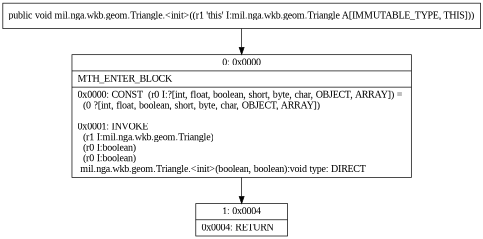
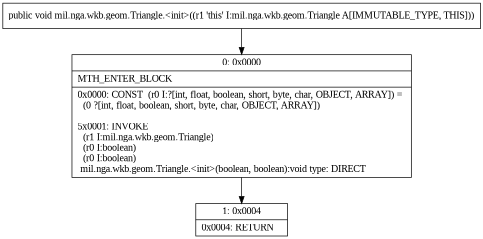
node "0: 0x0000": text "0x0001: INVOKE" -> "5x0001: INVOKE"
